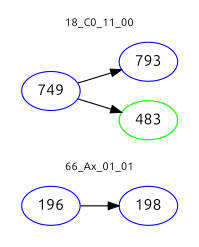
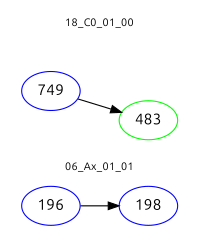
cluster "18_C0_11_00": label "18_C0_11_00" -> "18_C0_01_00"
node "793": removed
cluster "66_Ax_01_01": label "66_Ax_01_01" -> "06_Ax_01_01"
